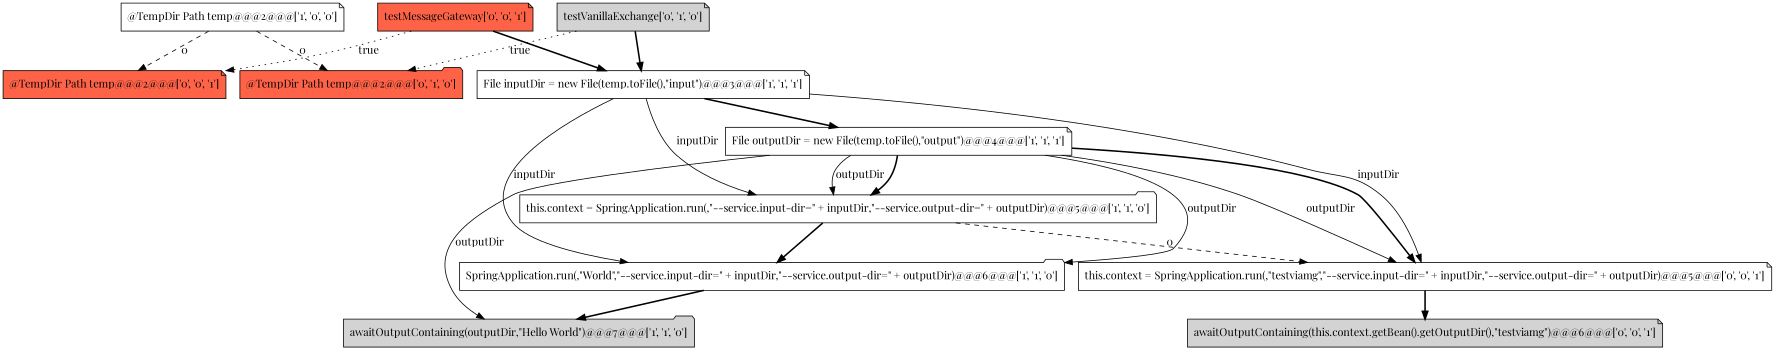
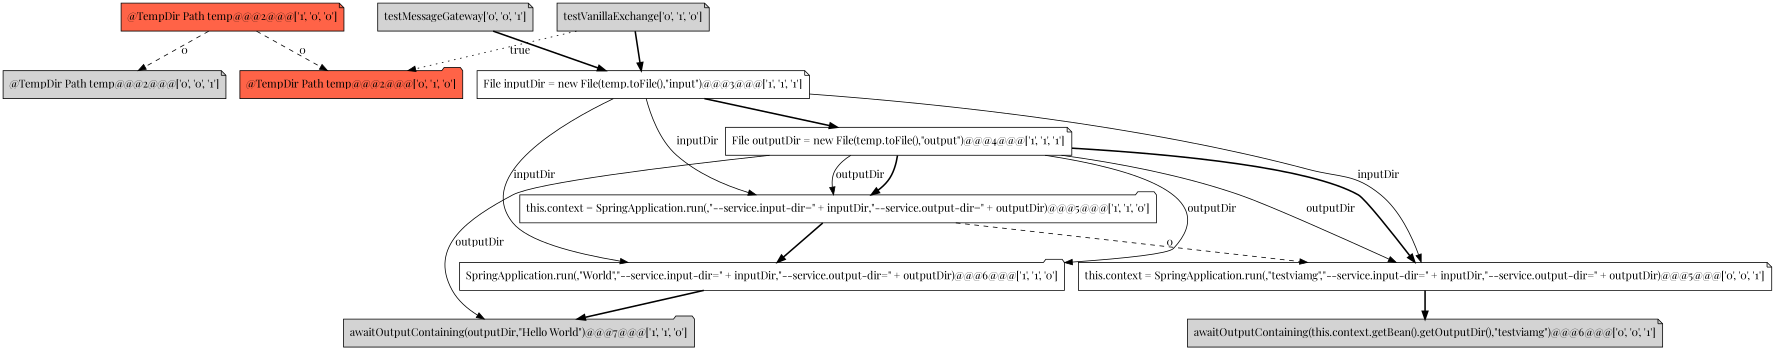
node "@TempDir Path temp@@@2@@@['1', '0', '0']": fillcolor white -> tomato
node "testMessageGateway['0', '0', '1']": fillcolor tomato -> lightgray
edge "testMessageGateway['0', '0', '1']" -> "@TempDir Path temp@@@2@@@['0', '0', '1']": removed, label "true"
node "@TempDir Path temp@@@2@@@['0', '0', '1']": fillcolor tomato -> lightgray
